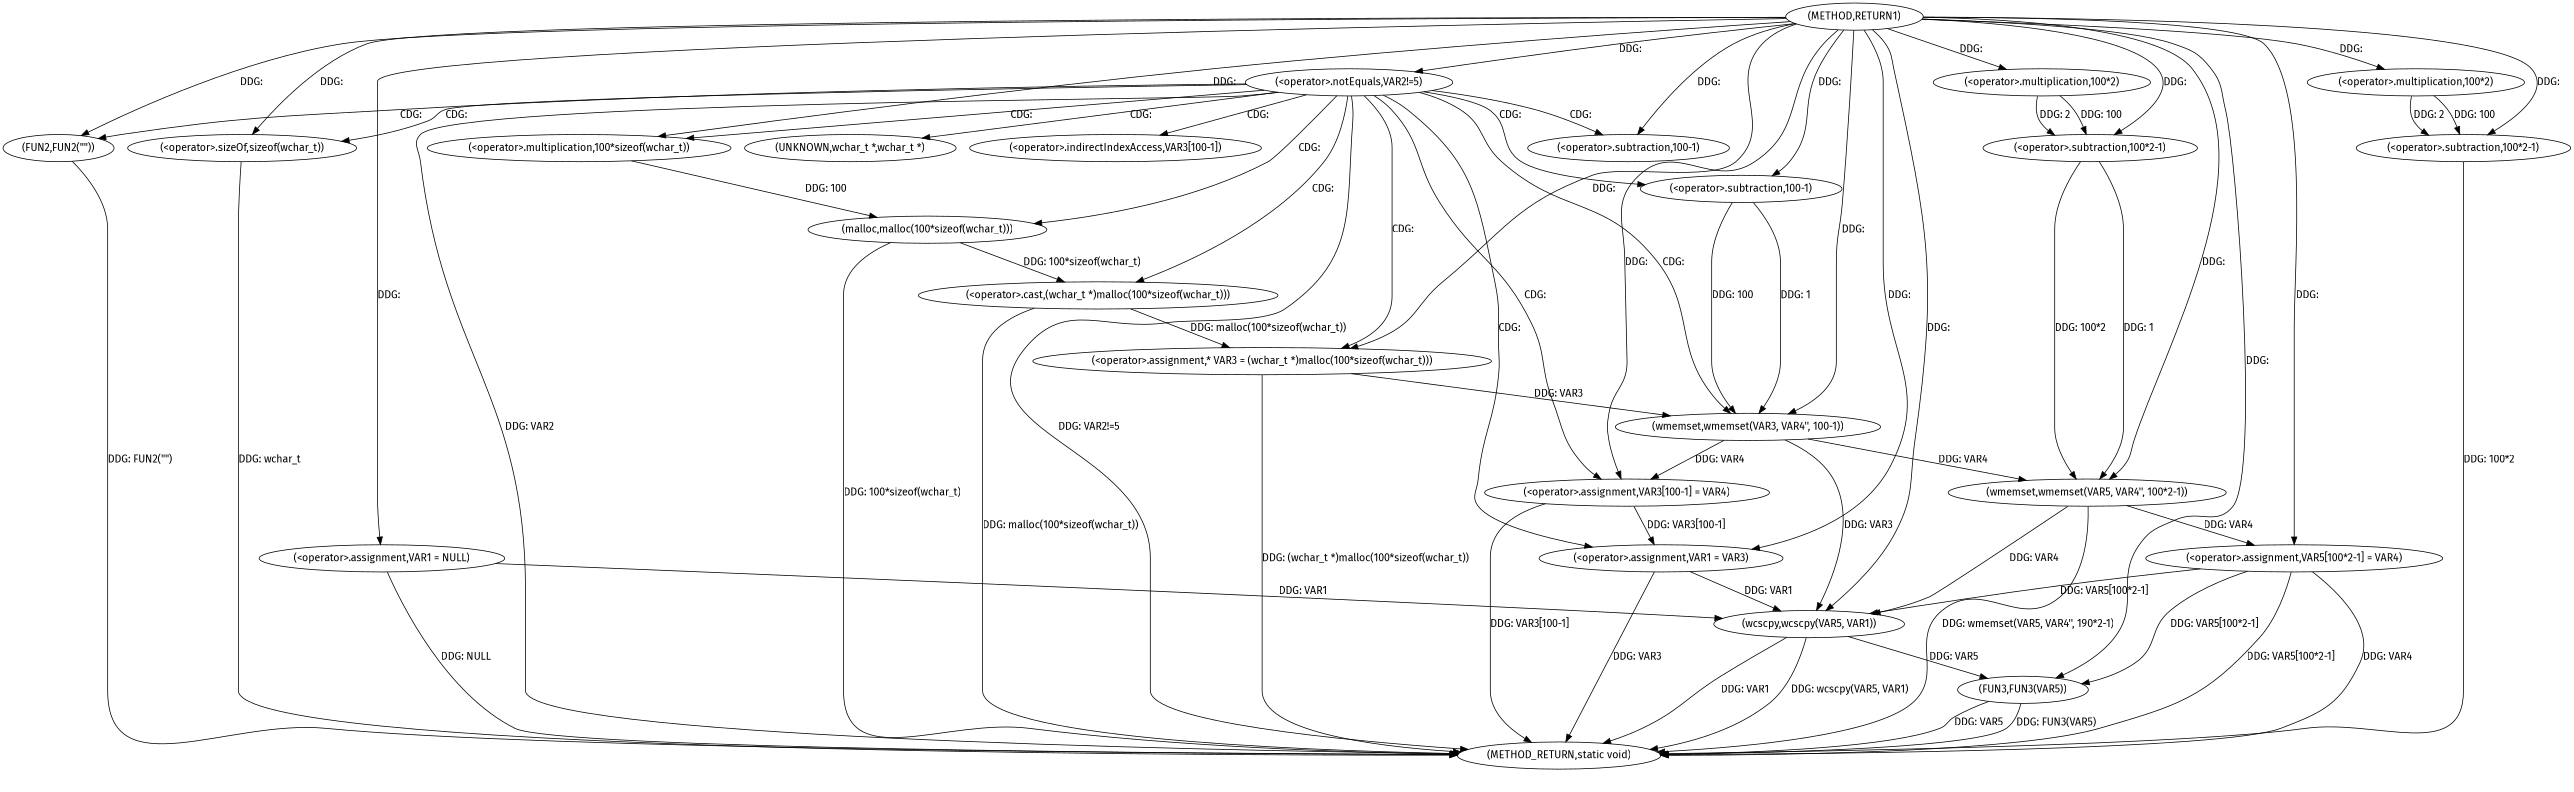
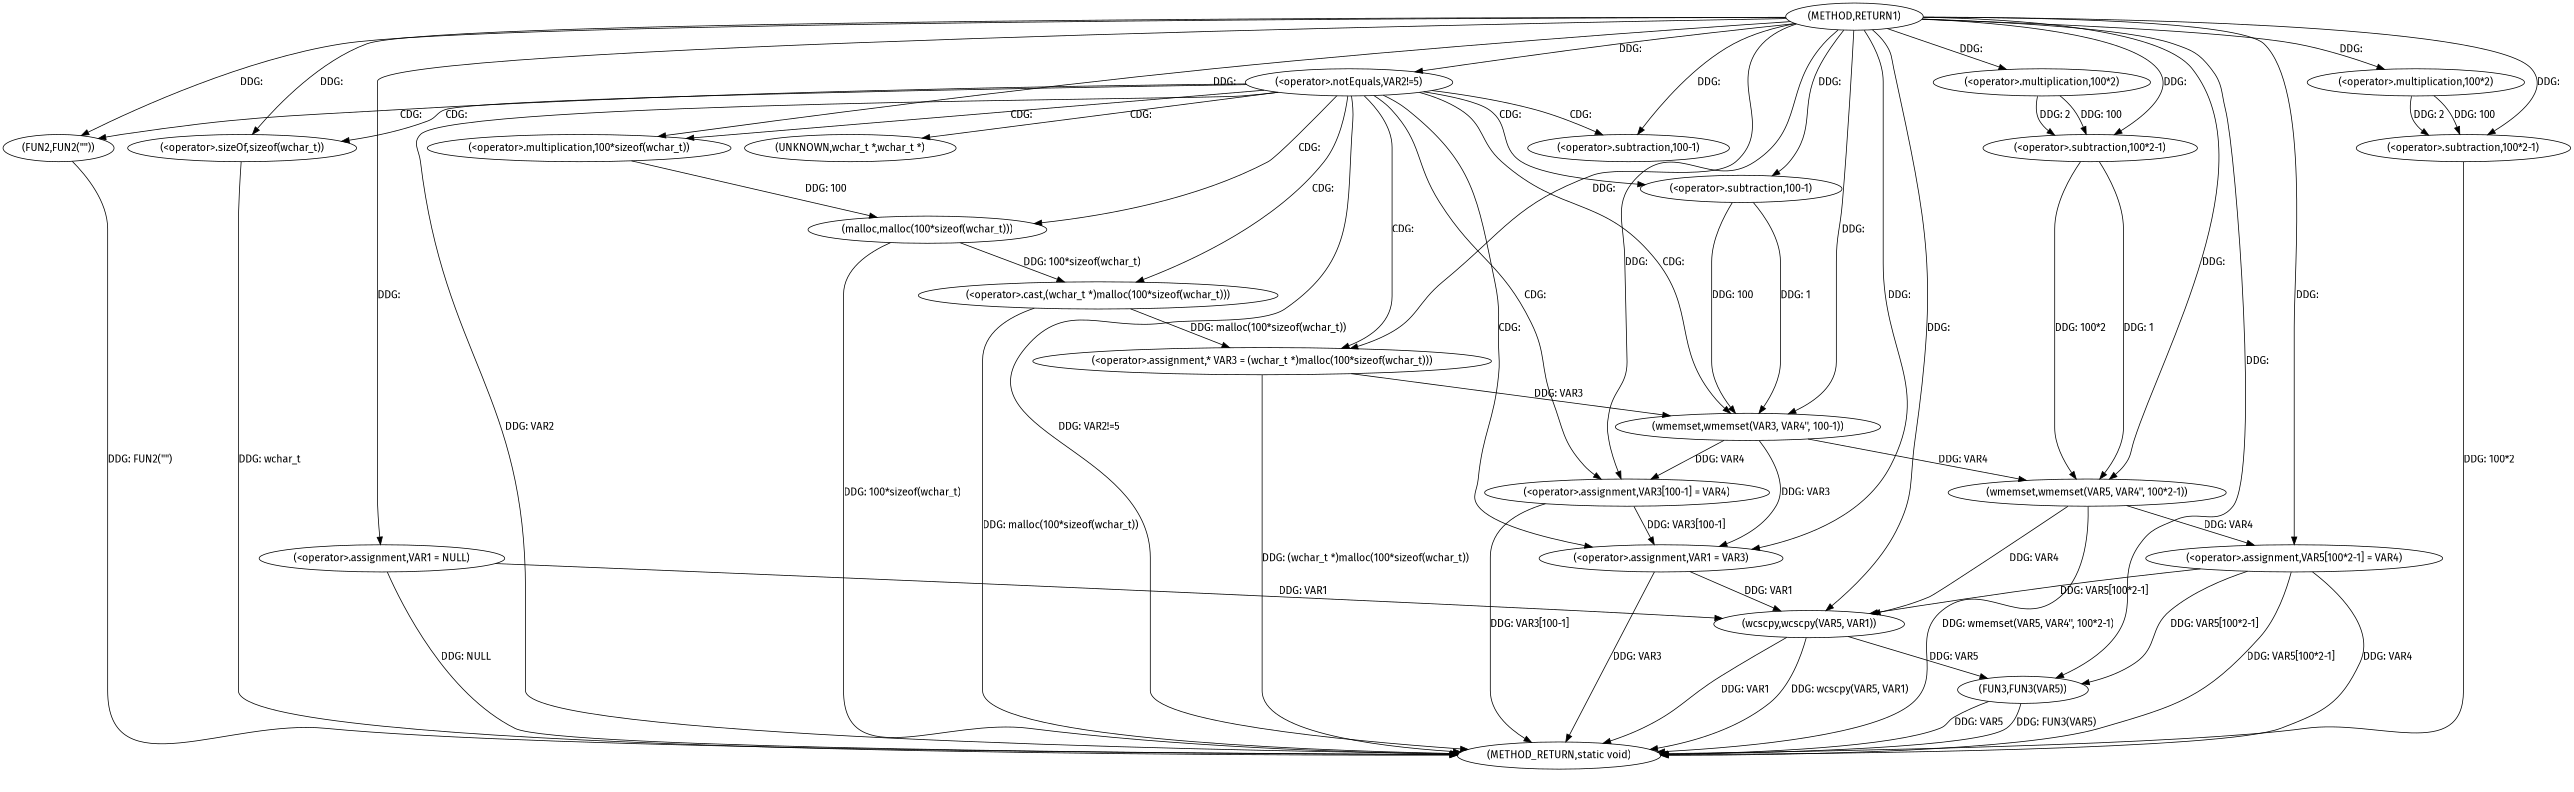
node "(<operator>.indirectIndexAccess,VAR3[100-1])": removed
edge "(wmemset,wmemset(VAR3, VAR4'', 100-1))" -> "(wcscpy,wcscpy(VAR5, VAR1))": now "(wmemset,wmemset(VAR3, VAR4'', 100-1))" -> "(<operator>.assignment,VAR1 = VAR3)"
edge "(wmemset,wmemset(VAR5, VAR4'', 100*2-1))" -> "(METHOD_RETURN,static void)": label "DDG: wmemset(VAR5, VAR4'', 190*2-1)" -> "DDG: wmemset(VAR5, VAR4'', 100*2-1)"
